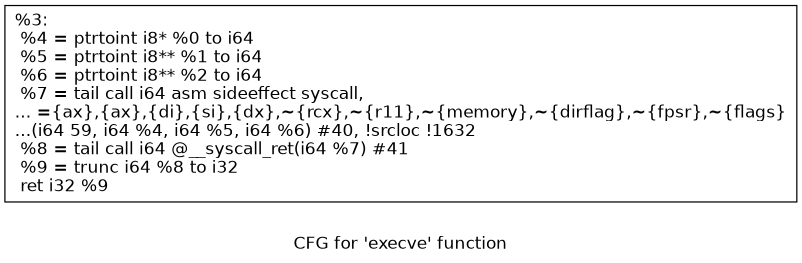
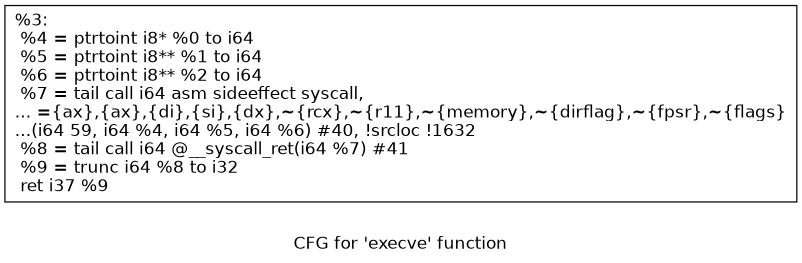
node "%3:": text "ret i32 %9" -> "ret i37 %9"
